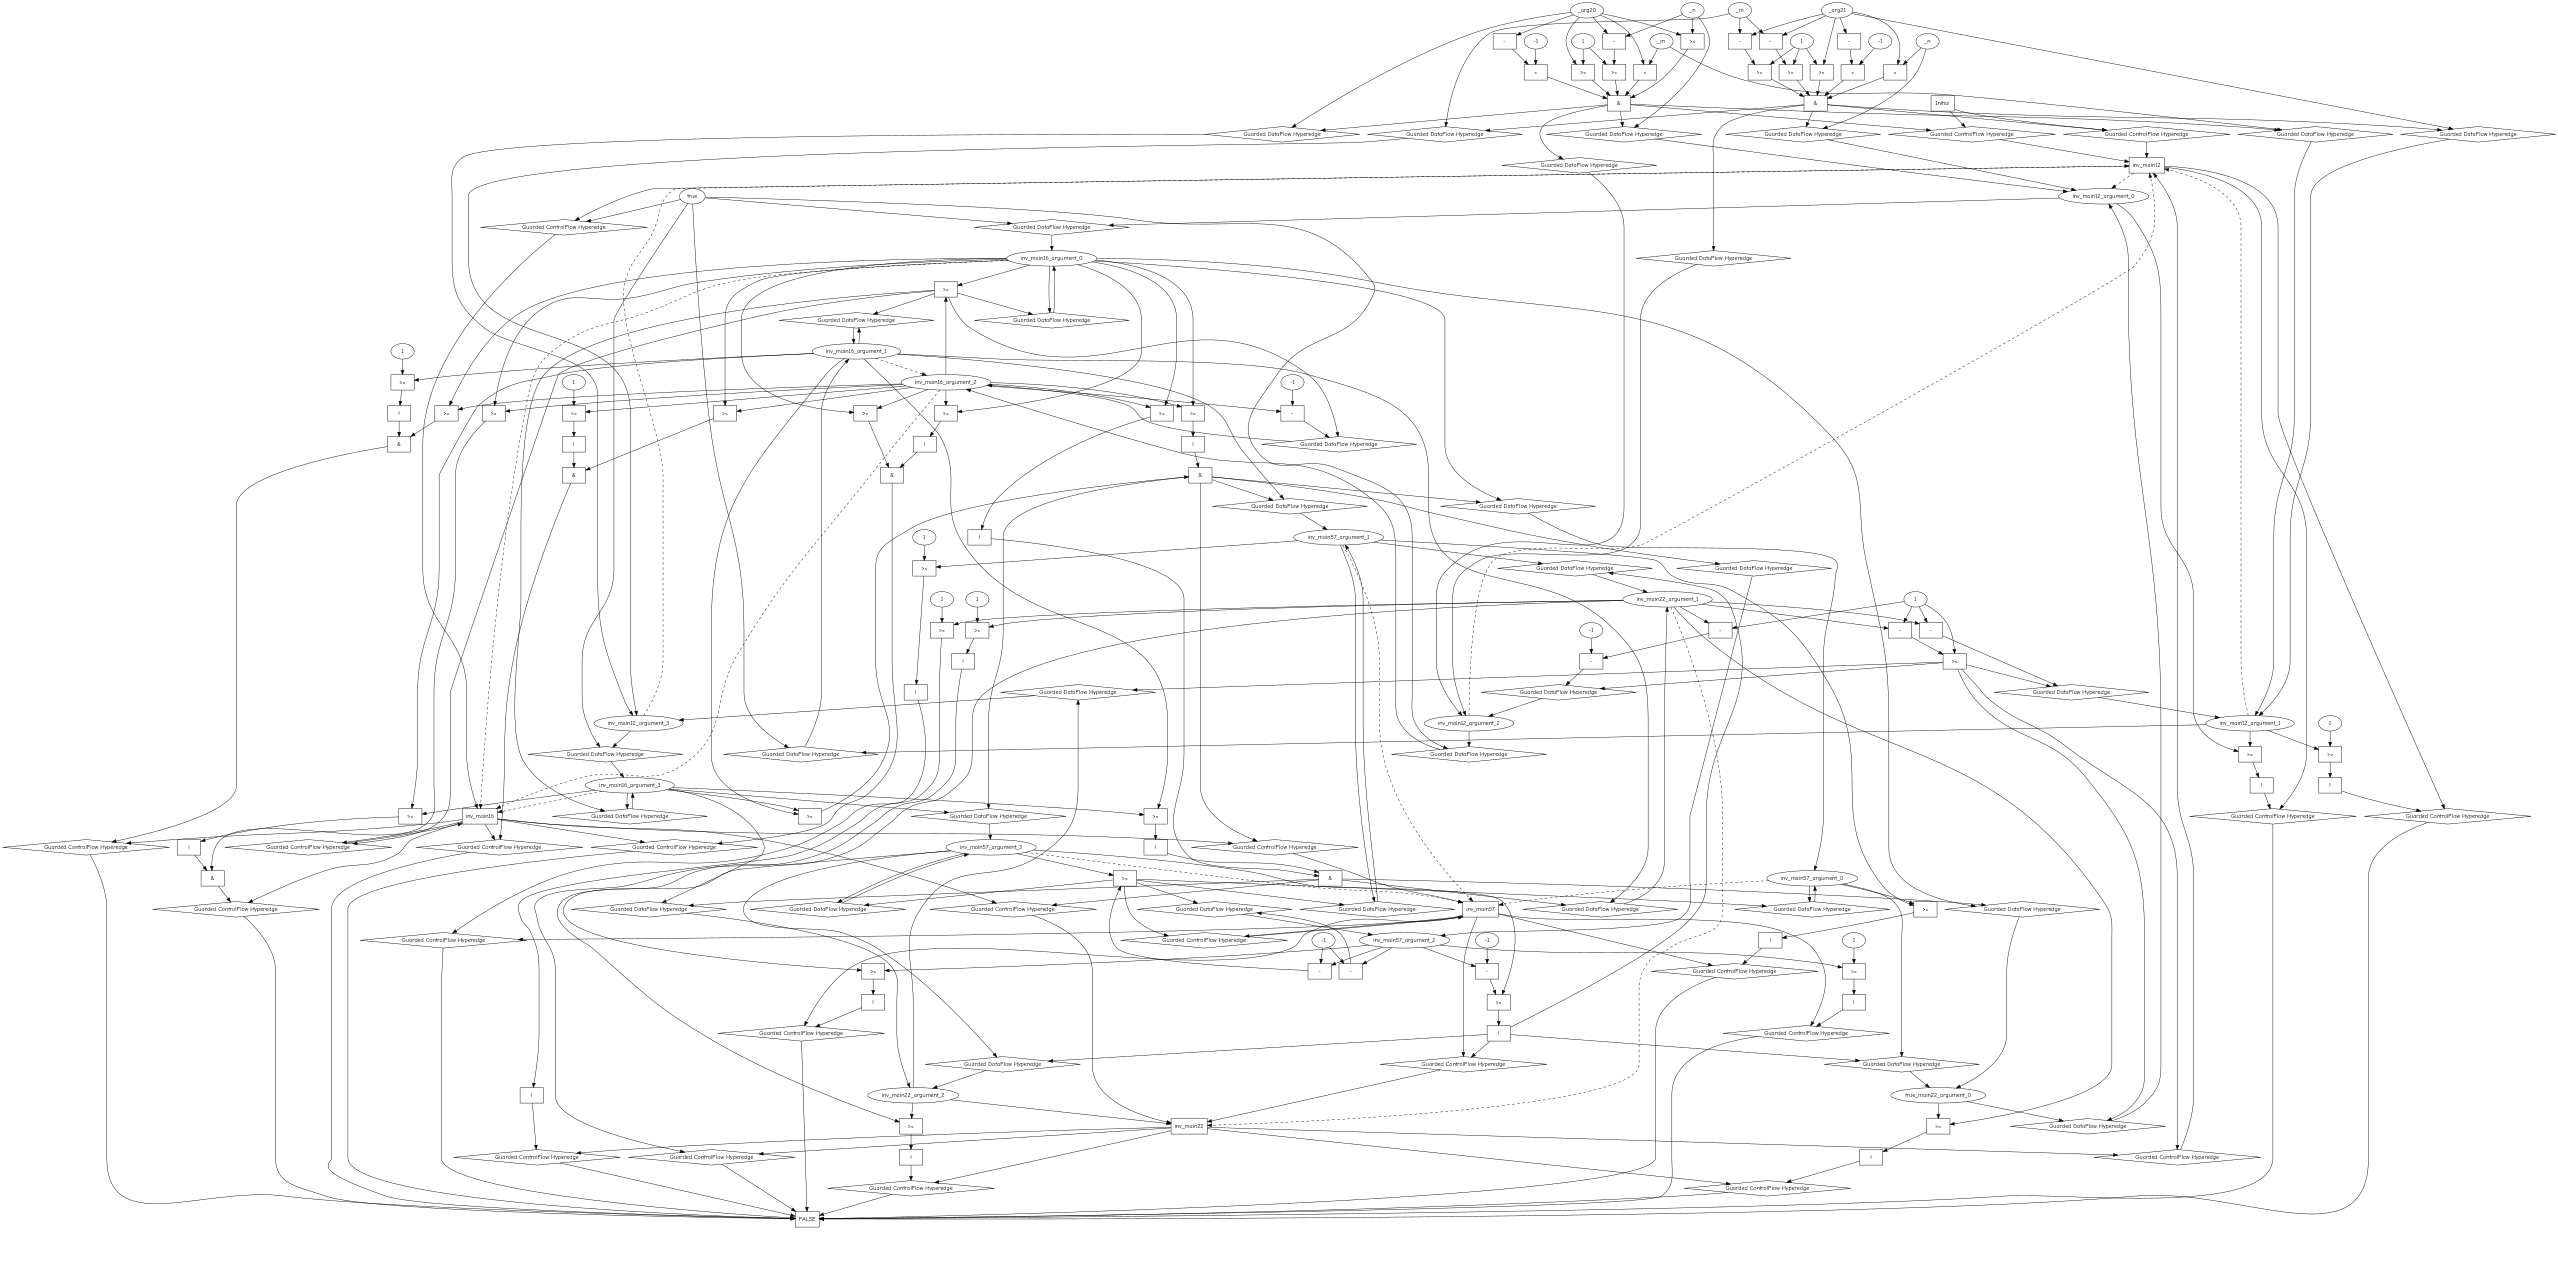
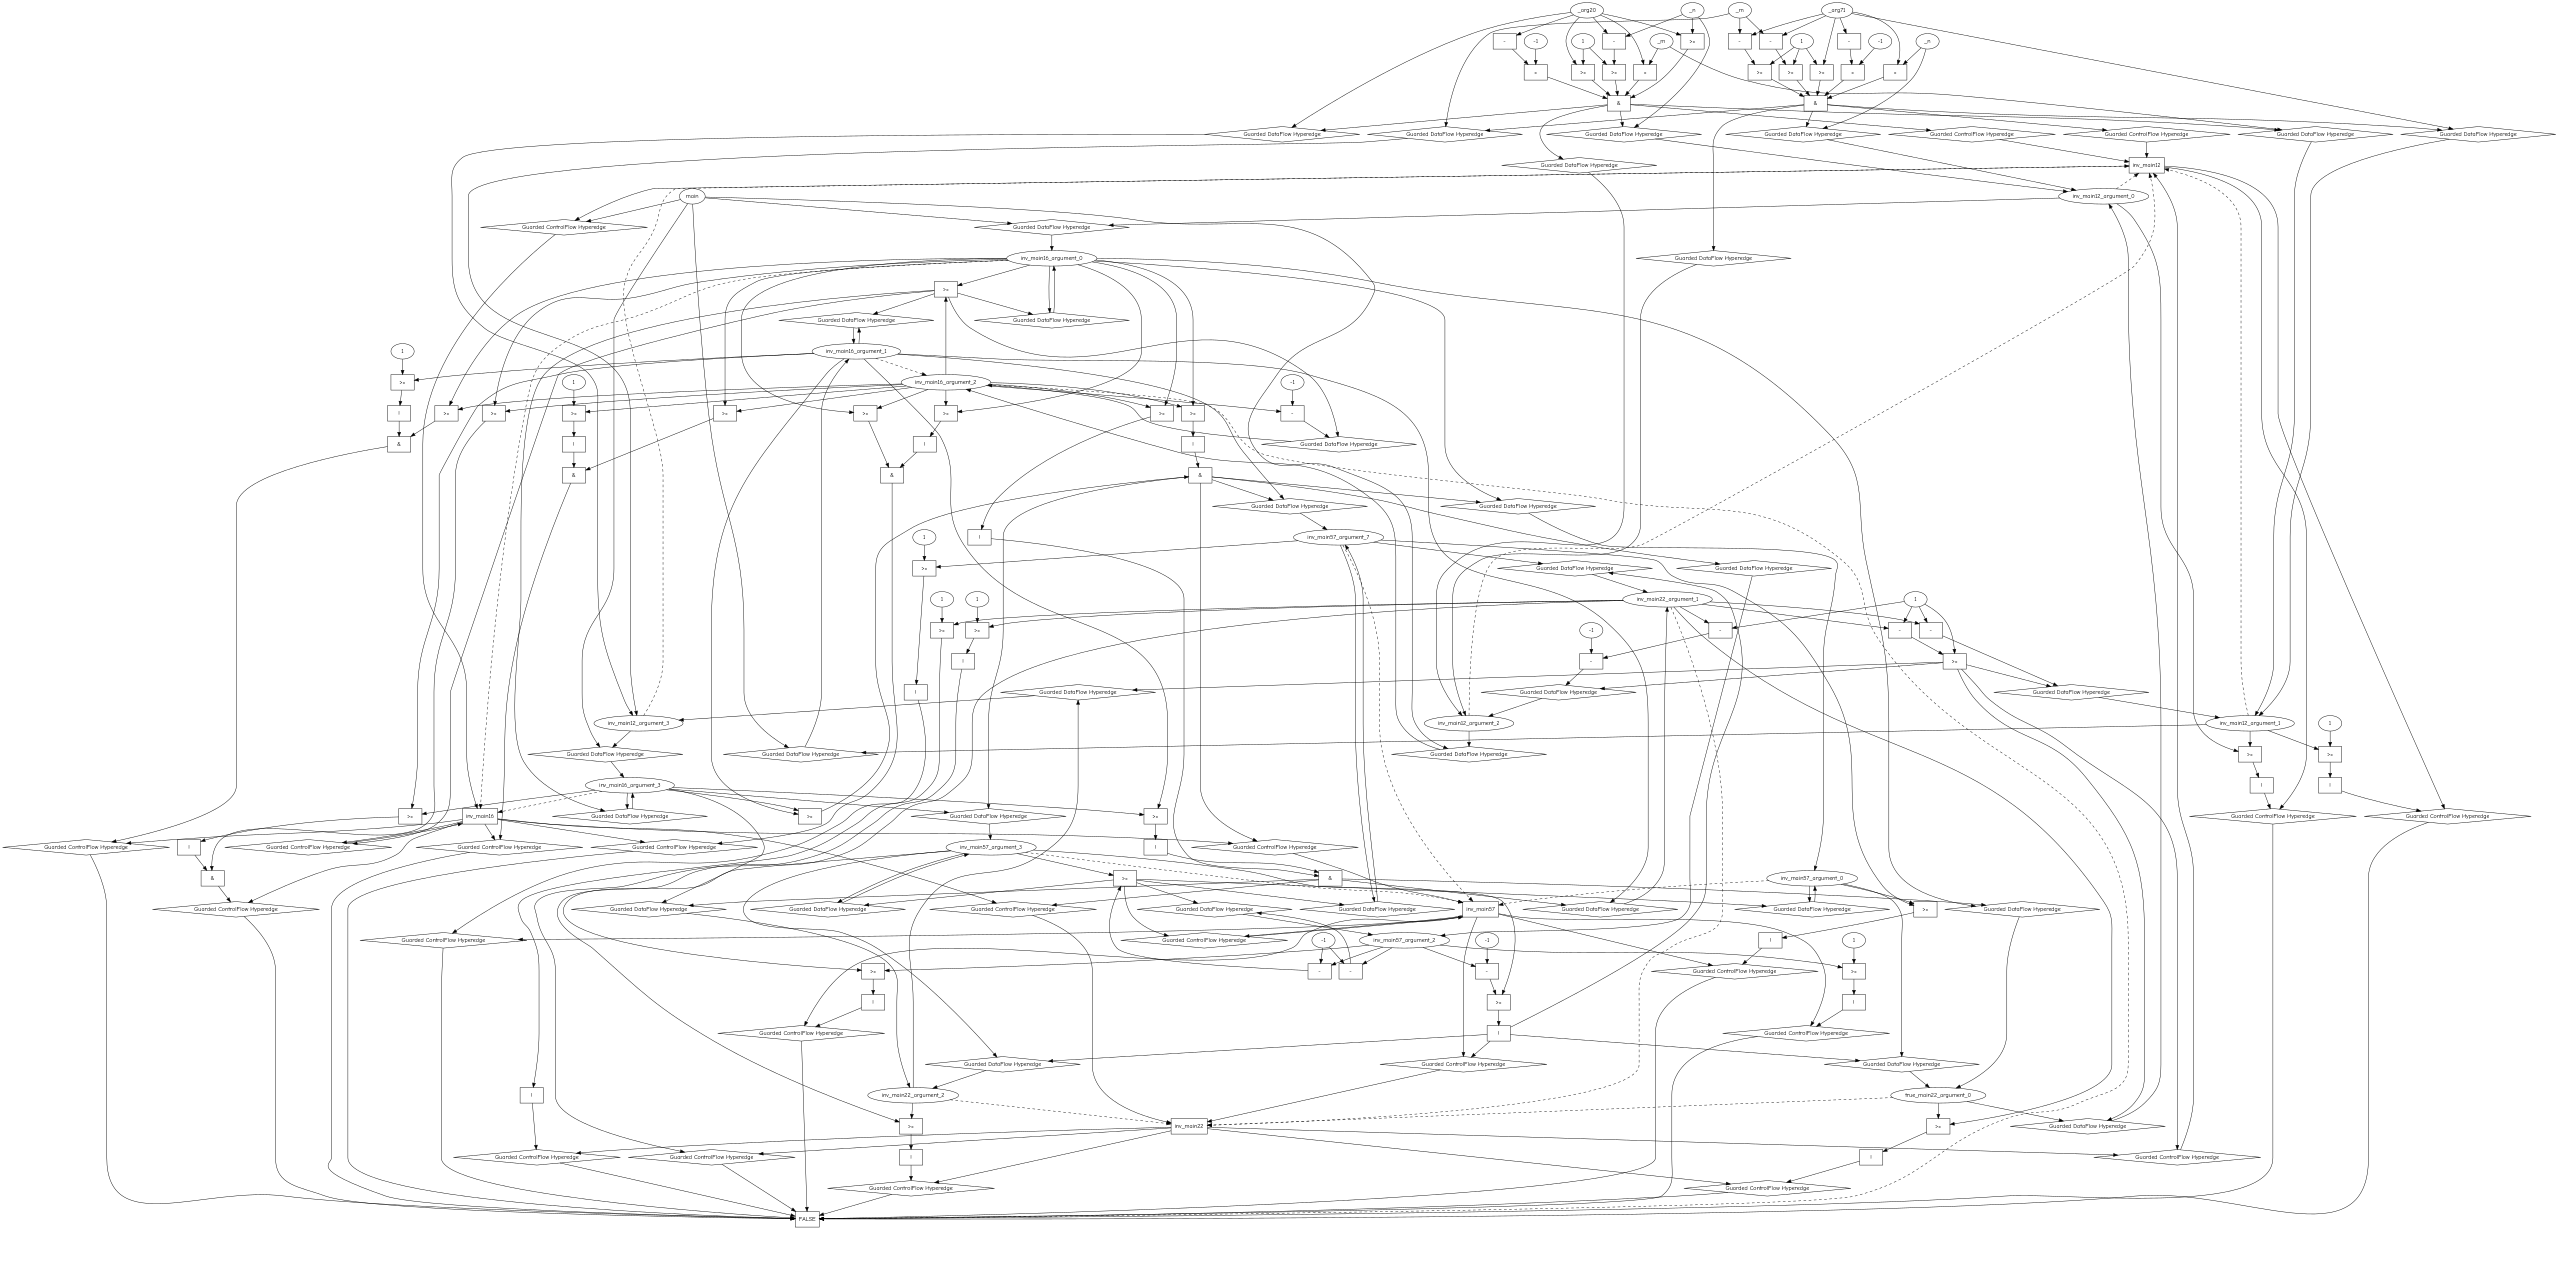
node "_arg21": label "_arg21" -> "_arg71"
node "Initial": removed
edge "inv_main12" -> "inv_main12_argument_0": reversed
node "true": label "true" -> "main"
node "inv_main57_argument_1": label "inv_main57_argument_1" -> "inv_main57_argument_7"
edge "inv_main16_argument_2" -> "inv_main16": now "inv_main16_argument_2" -> "FALSE"
edge "true_main22_argument_0" -> "inv_main22": added
edge "inv_main22_argument_2" -> "inv_main22": style solid -> dashed
